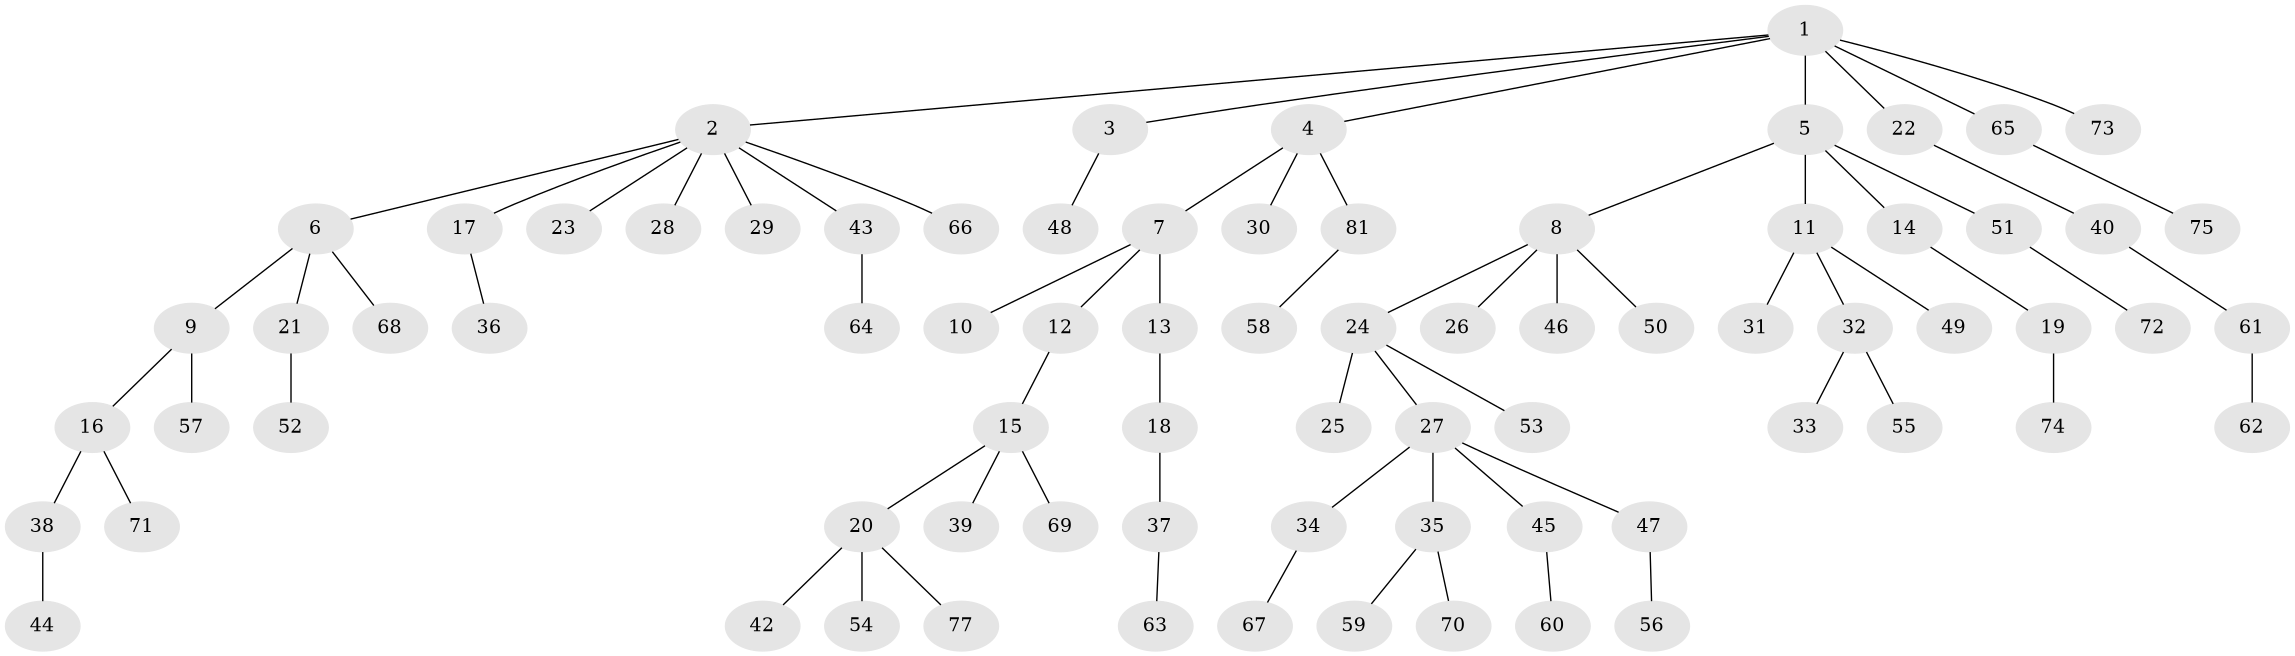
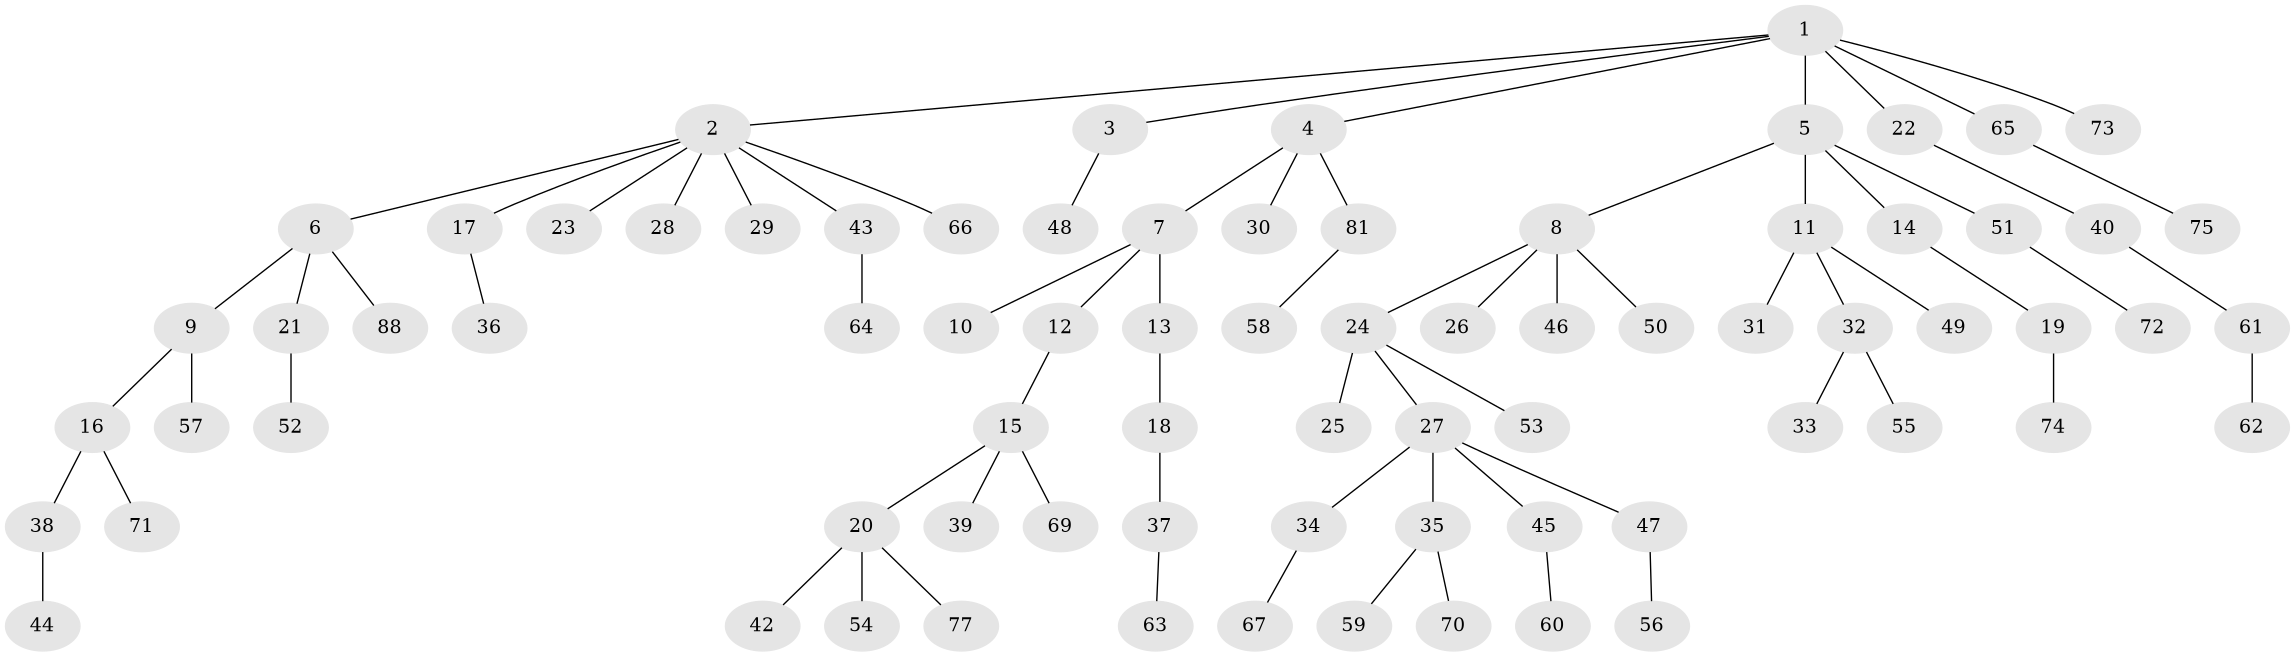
node "68": label "68" -> "88"
